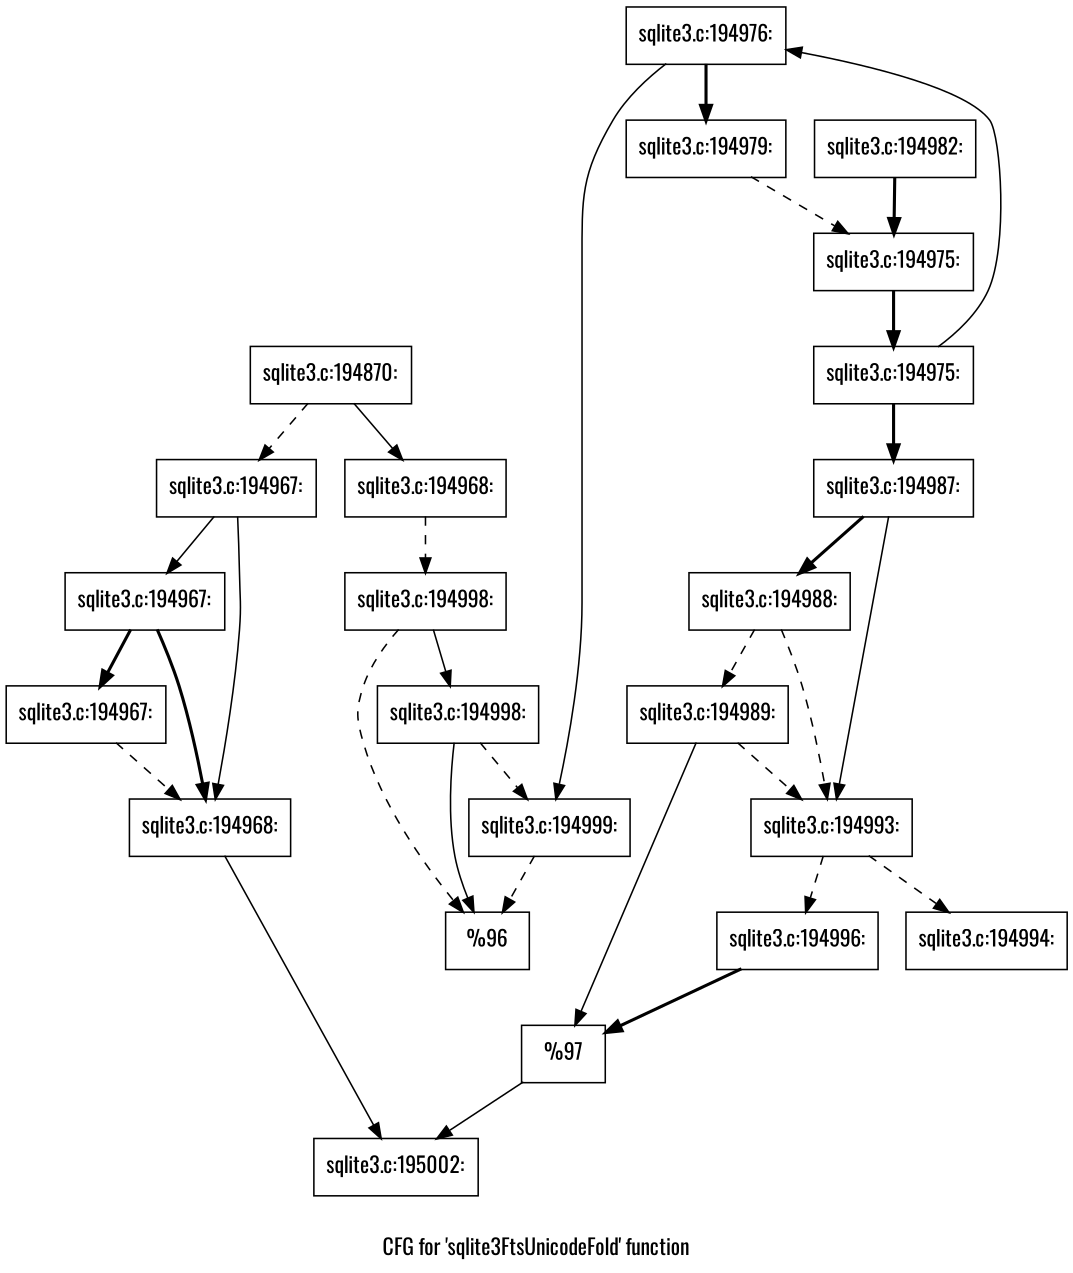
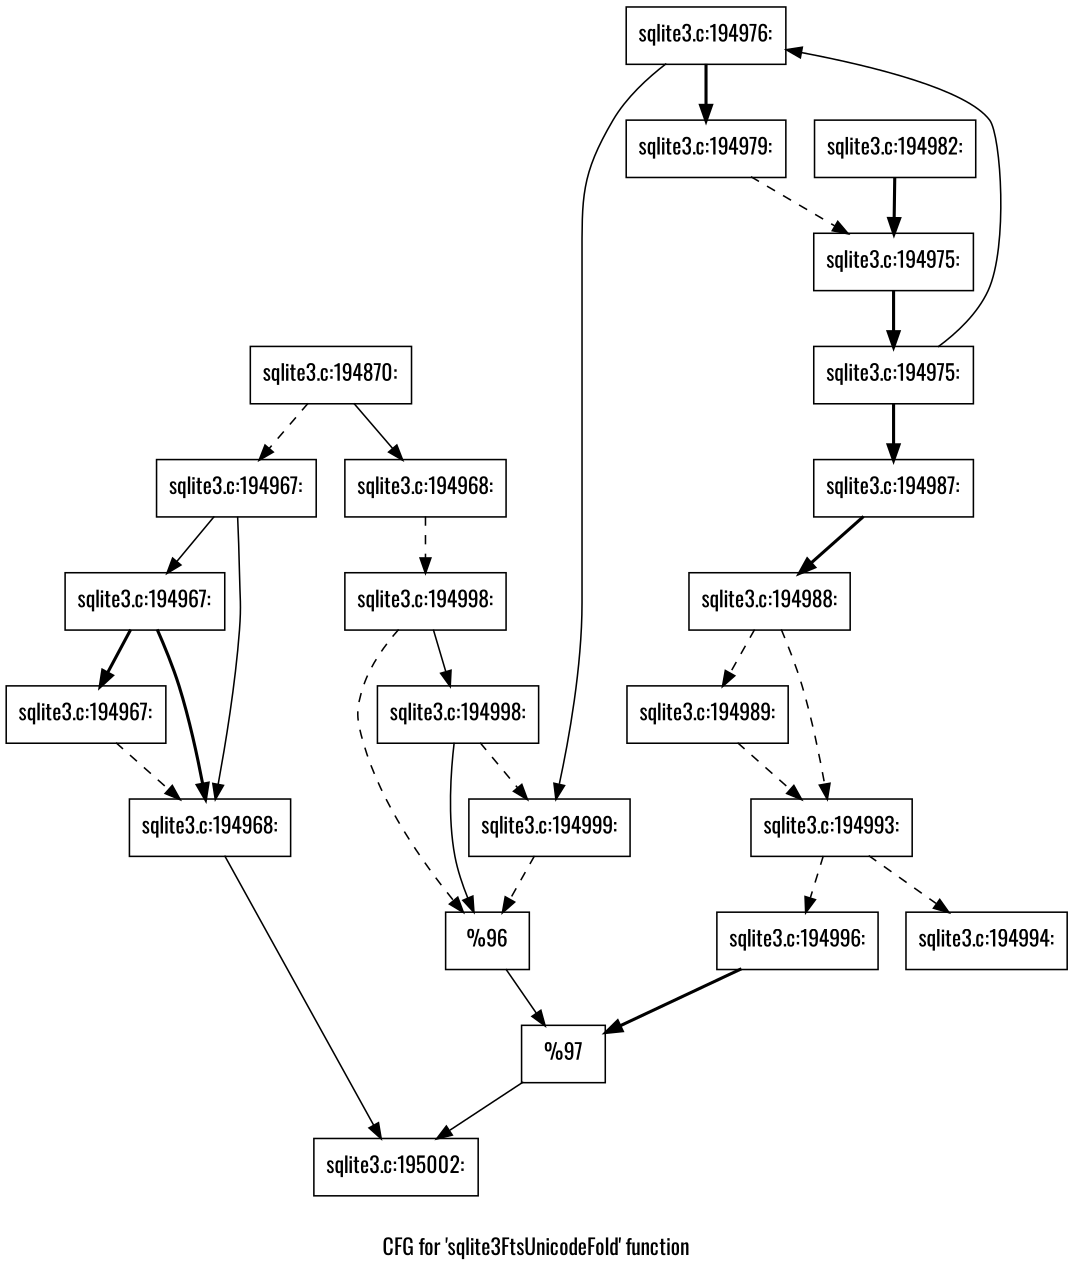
edge "sqlite3.c:194987:" -> "sqlite3.c:194993:": removed
edge "sqlite3.c:194989:" -> "%97": now "%96" -> "%97"
